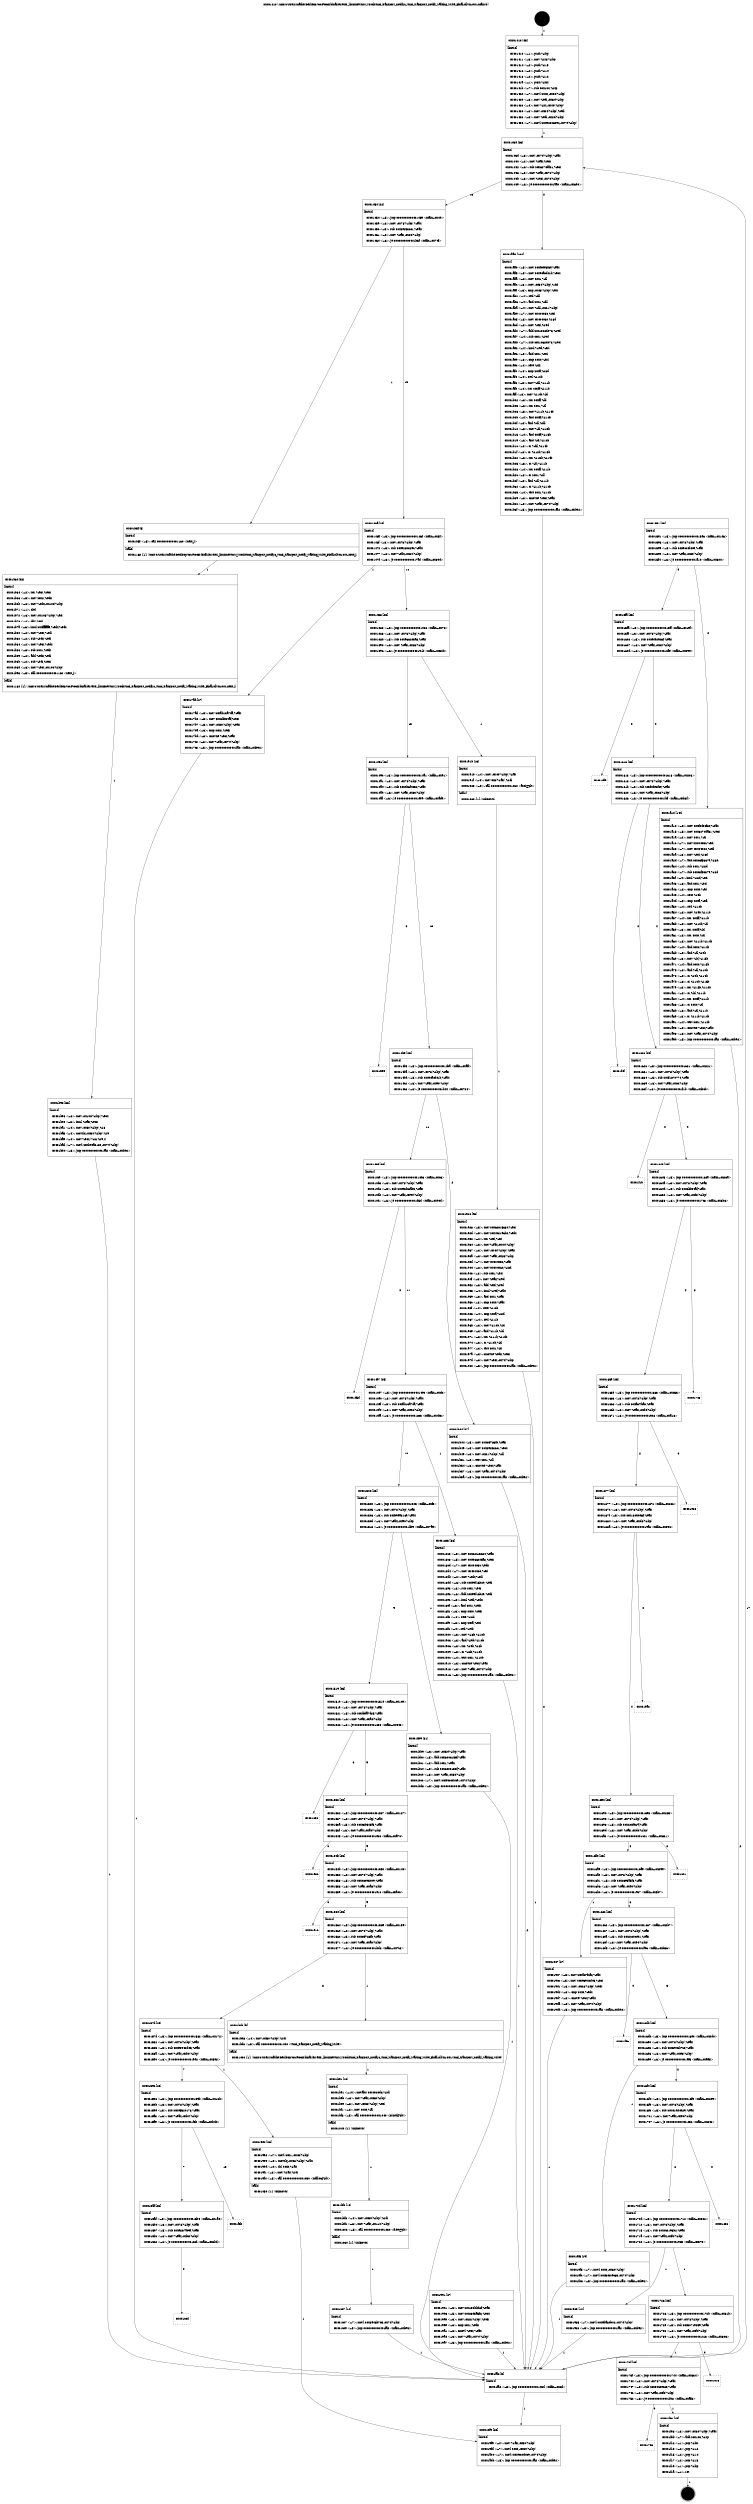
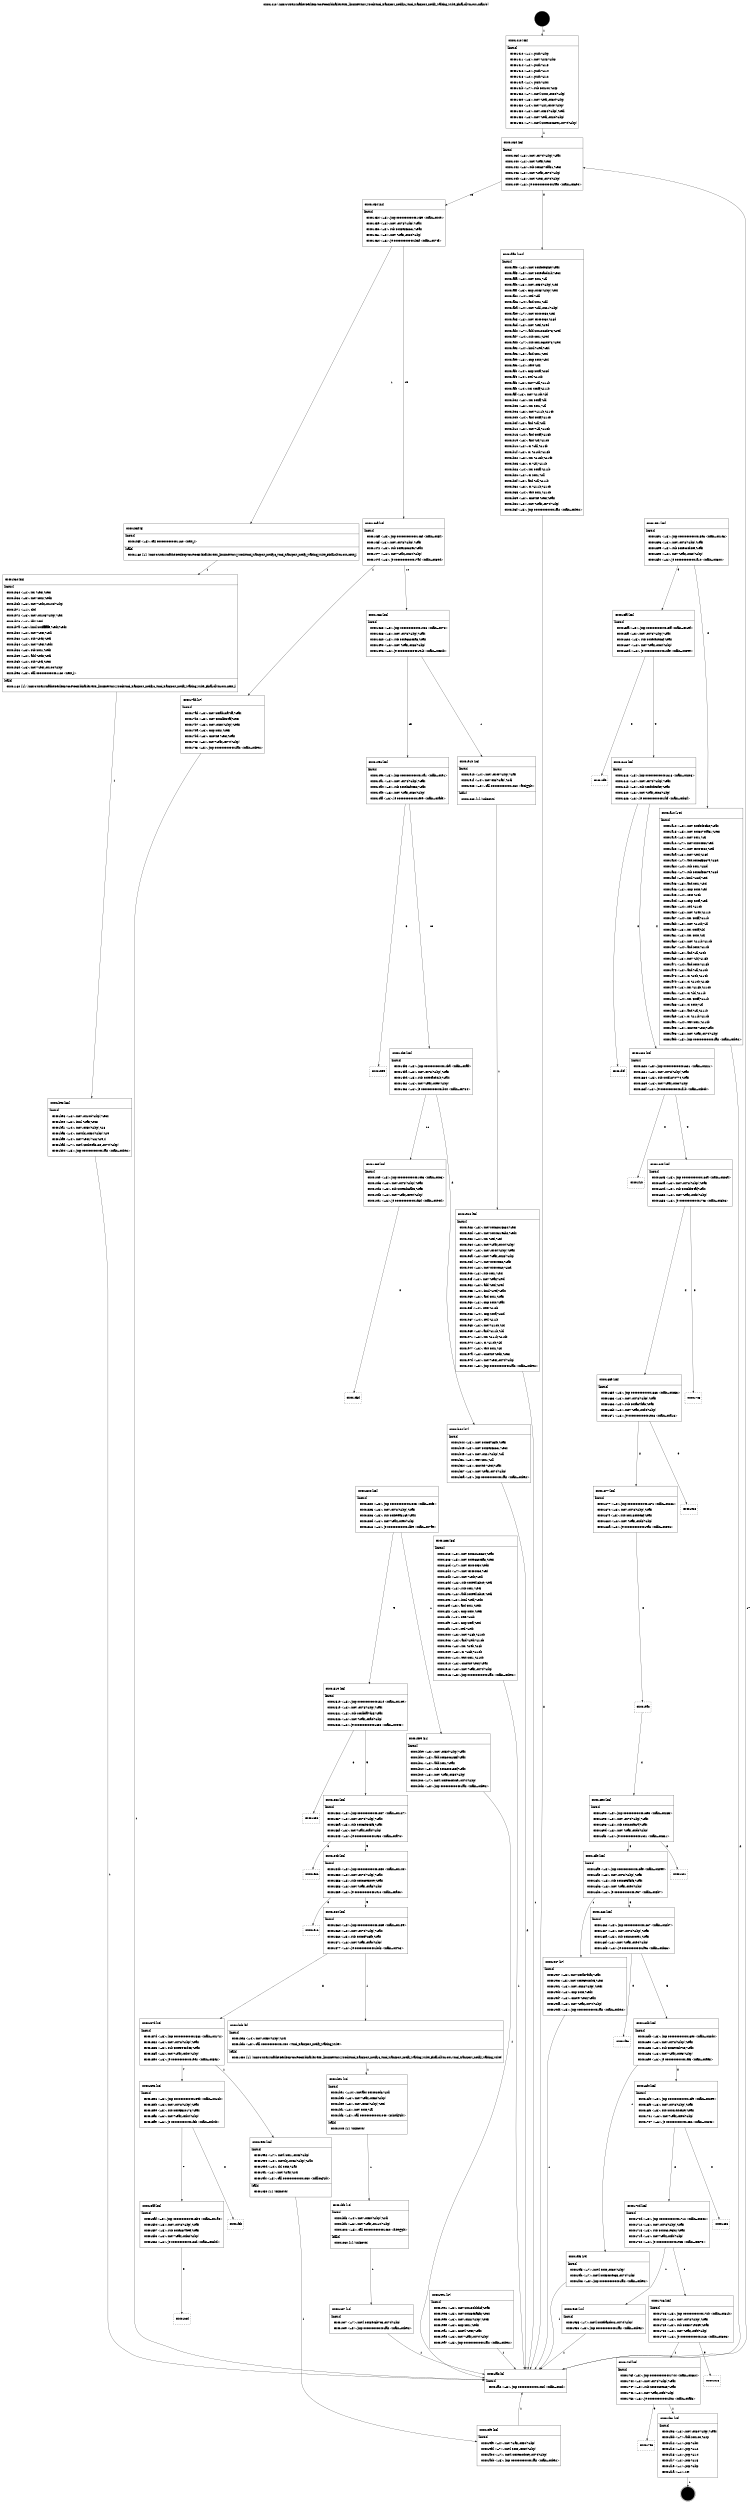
node "0x4014e7 [25]": removed
edge "0x401677 [25]" -> "0x401690 [25]": now "0x4019ac" -> "0x401690 [25]"
edge "0x401596 [25]" -> "0x401f5b": label " 13" -> " 0"
edge "0x401fa2 [5]" -> "0x4019f9 [23]": reversed
